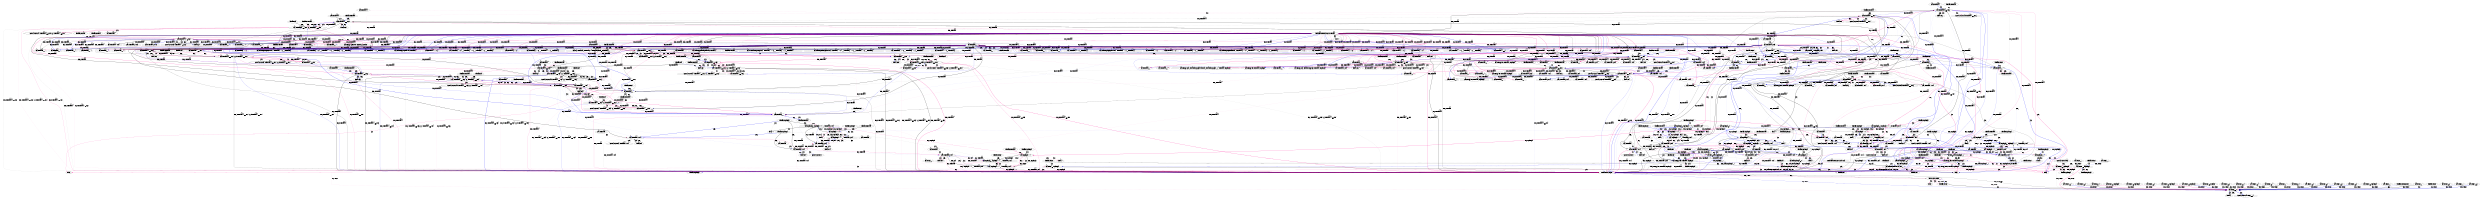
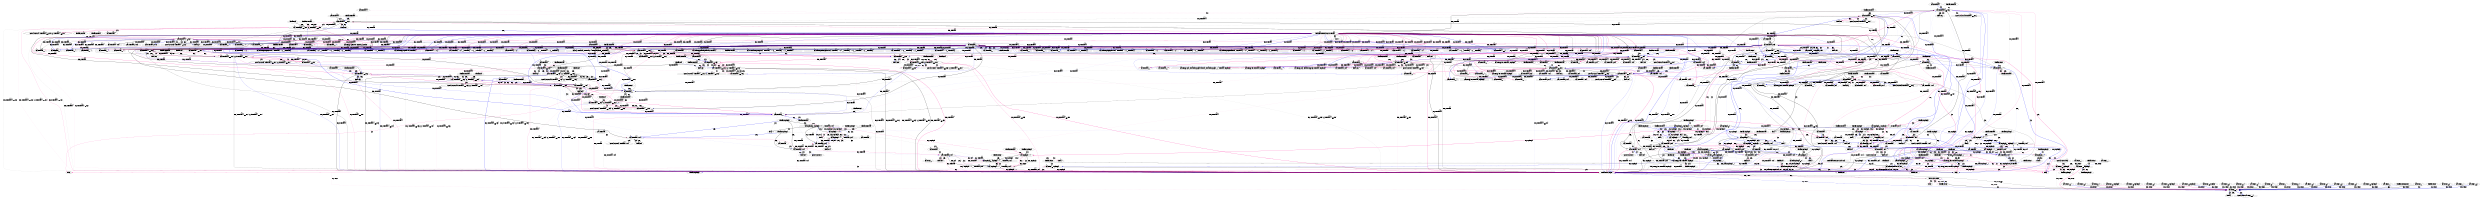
edge "(Call,(event_data[0] == 0x20) && (event_data[1] == 0x01))" -> "(Call,event_data[0] == 0x20)": now "(Call,(event_data[0] == 0x20) && (event_data[1] == 0x01))" -> "(MethodParameterIn,uint8_t * event_data)"
edge "(MethodParameterIn,uint8_t * event_data)" -> "(Call,(event_data[4] << 8) + event_data[5])": added, label "DDG: event_data"
